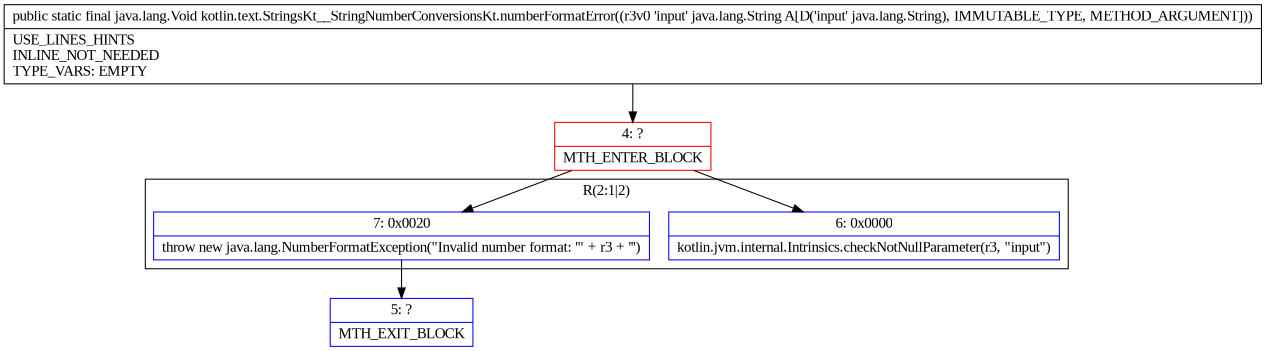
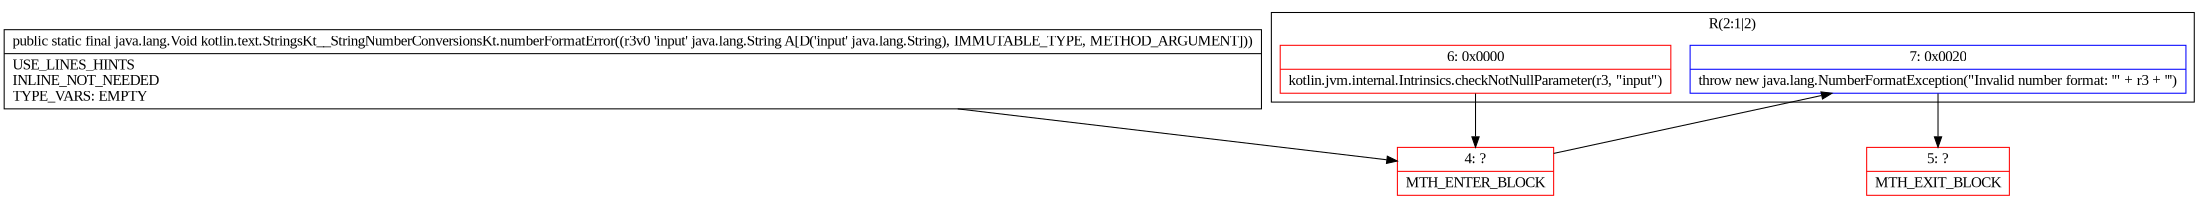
edge "4: ?" -> "6: 0x0000": reversed
node "6: 0x0000": color blue -> red
node "5: ?": color blue -> red
